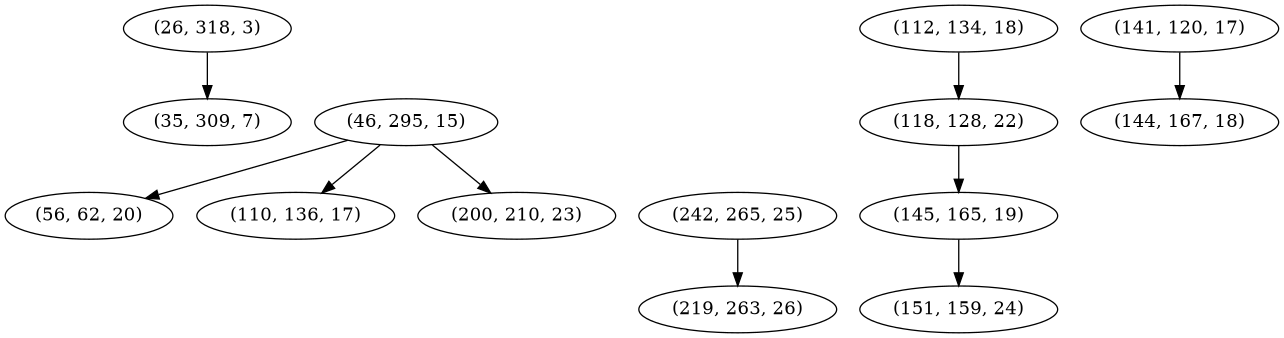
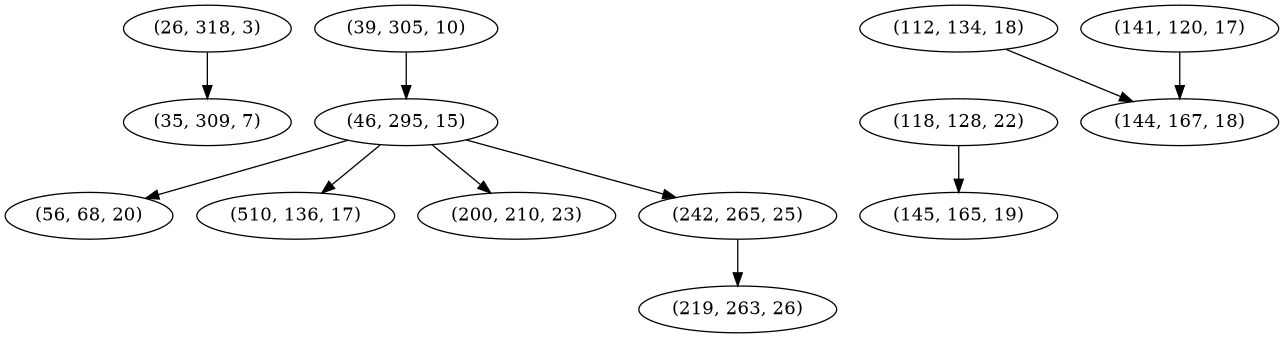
node "(39, 305, 10)": added
edge "(112, 134, 18)" -> "(118, 128, 22)": now "(112, 134, 18)" -> "(144, 167, 18)"
edge "(46, 295, 15)" -> "(242, 265, 25)": added
node "(56, 62, 20)": label "(56, 62, 20)" -> "(56, 68, 20)"
node "(110, 136, 17)": label "(110, 136, 17)" -> "(510, 136, 17)"
node "(151, 159, 24)": removed
